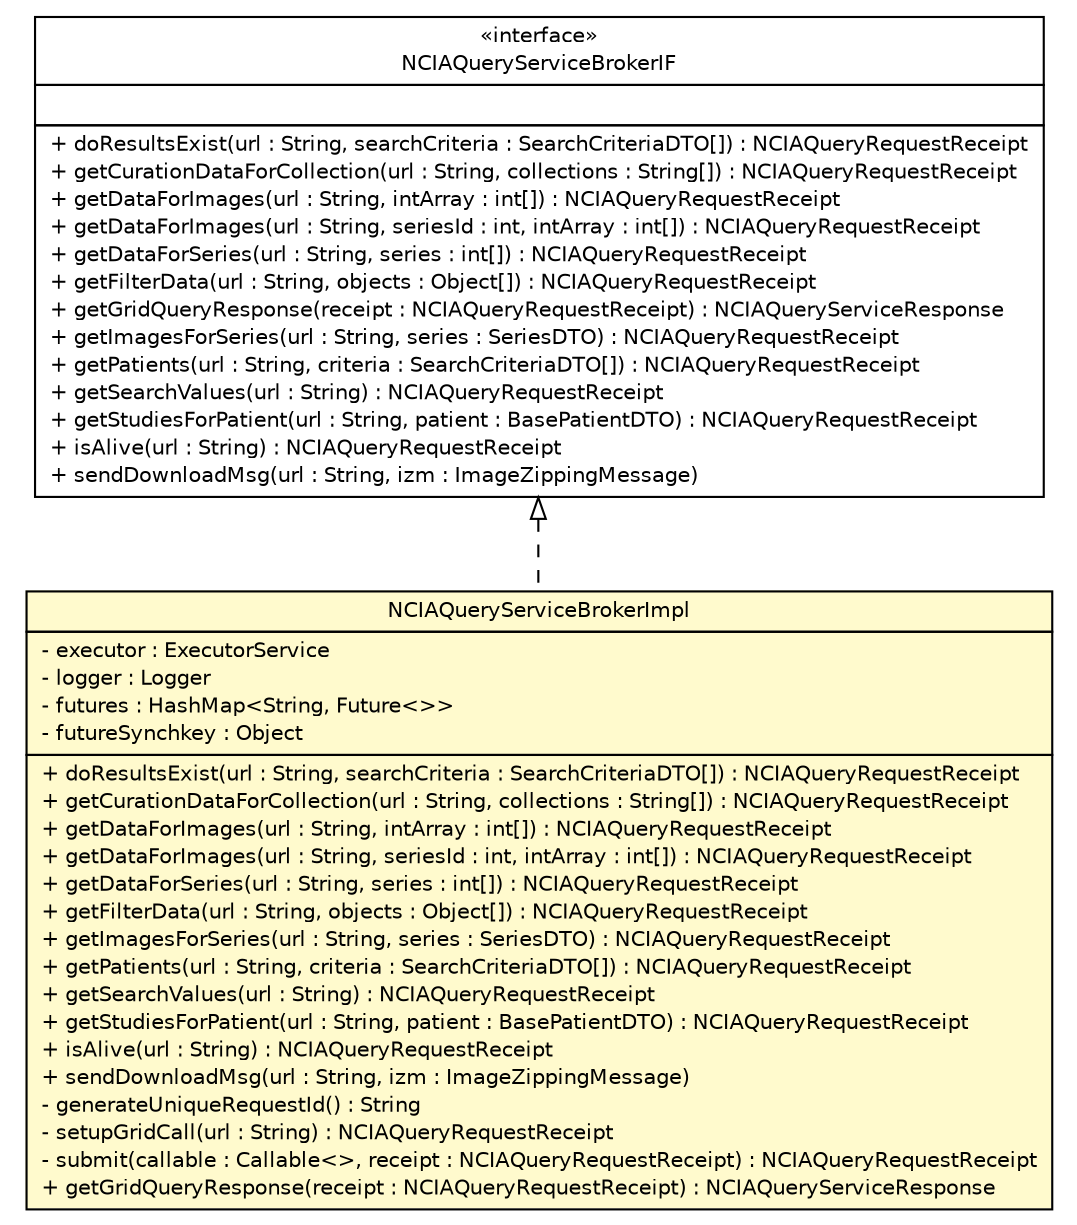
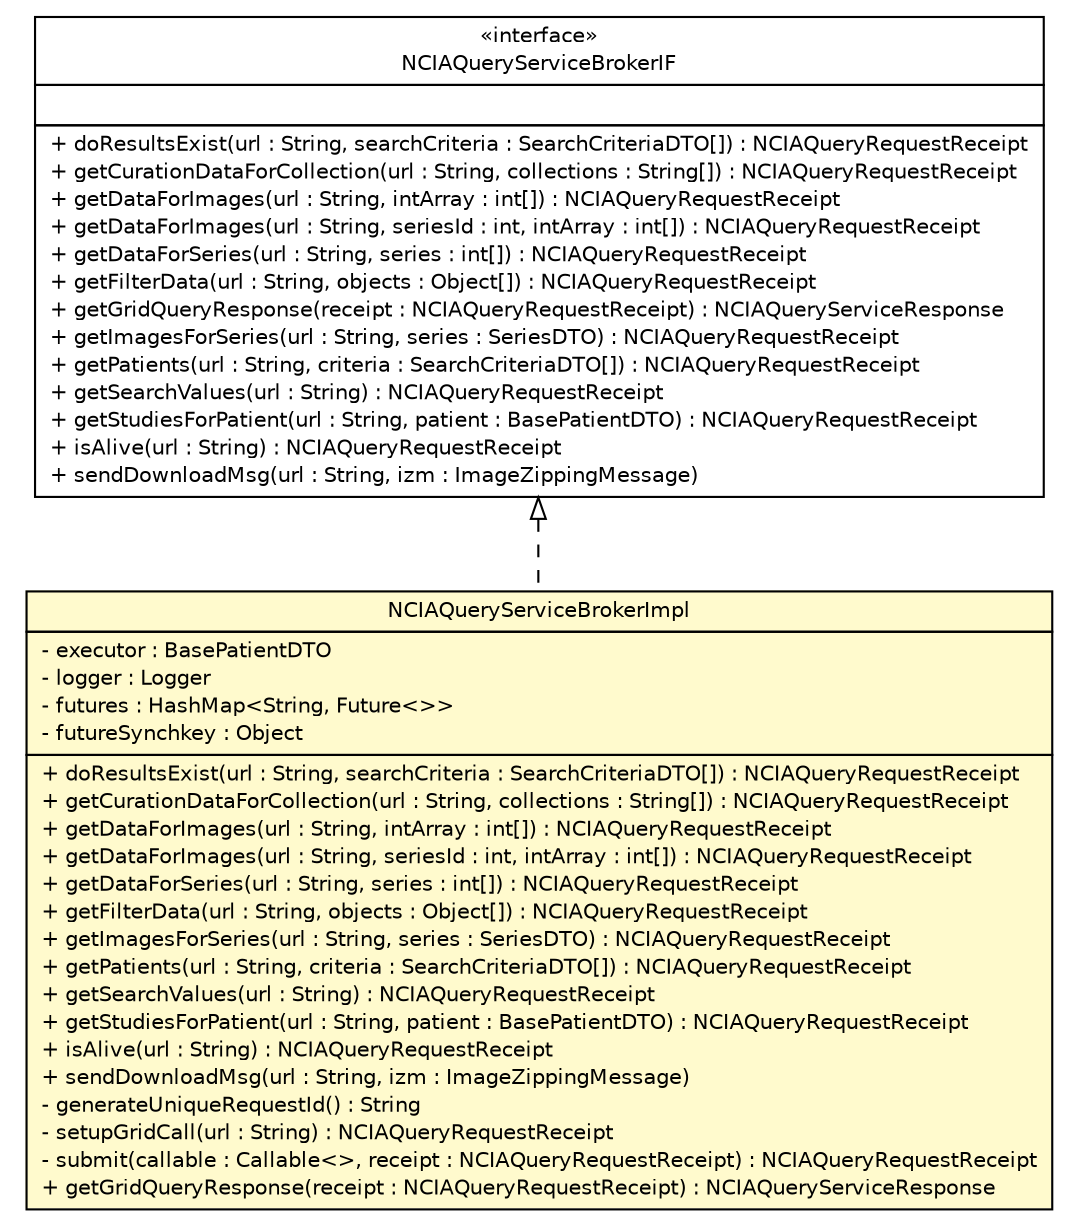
node "NCIAQueryServiceBrokerImpl": text "- executor : ExecutorService" -> "- executor : BasePatientDTO"
